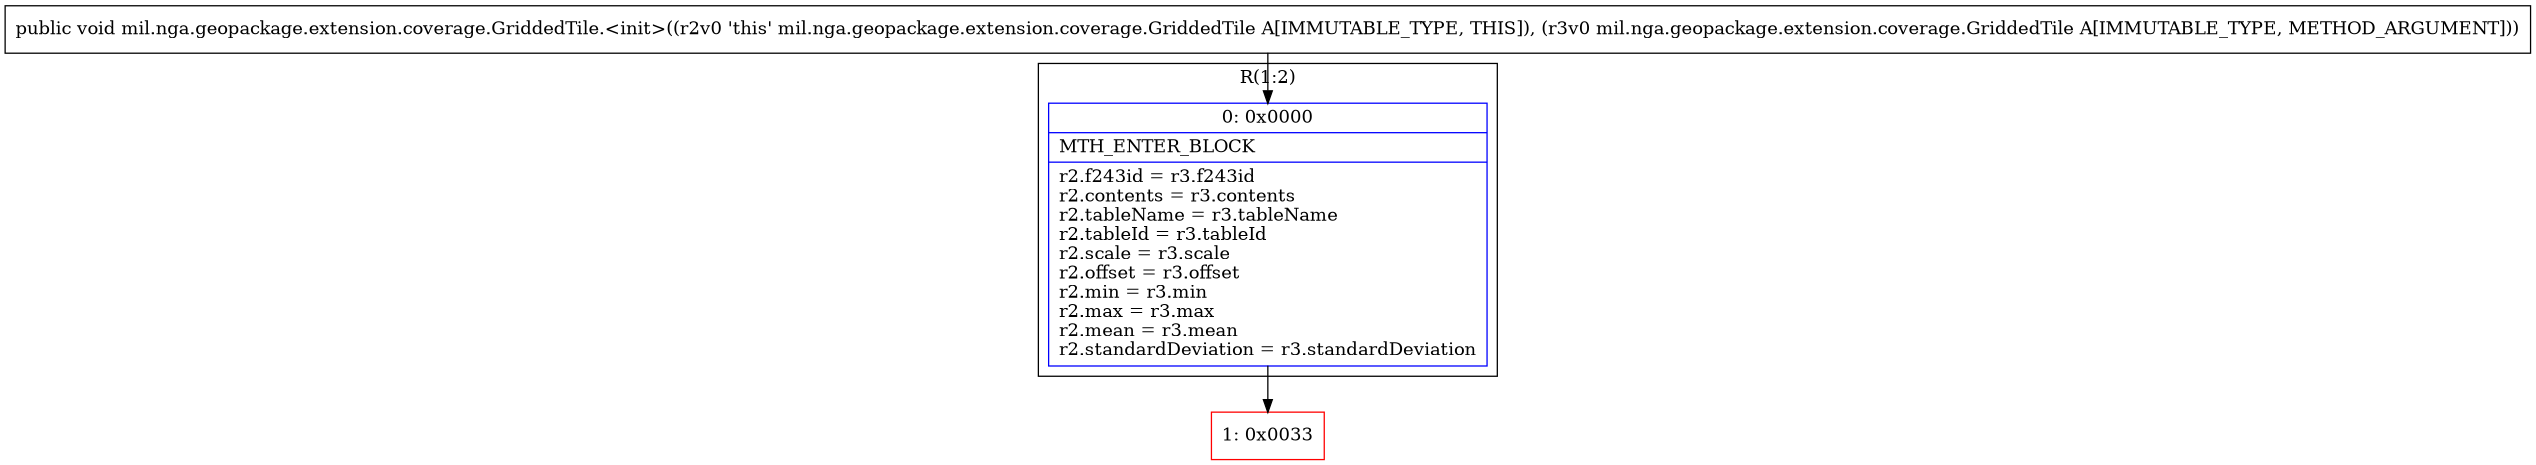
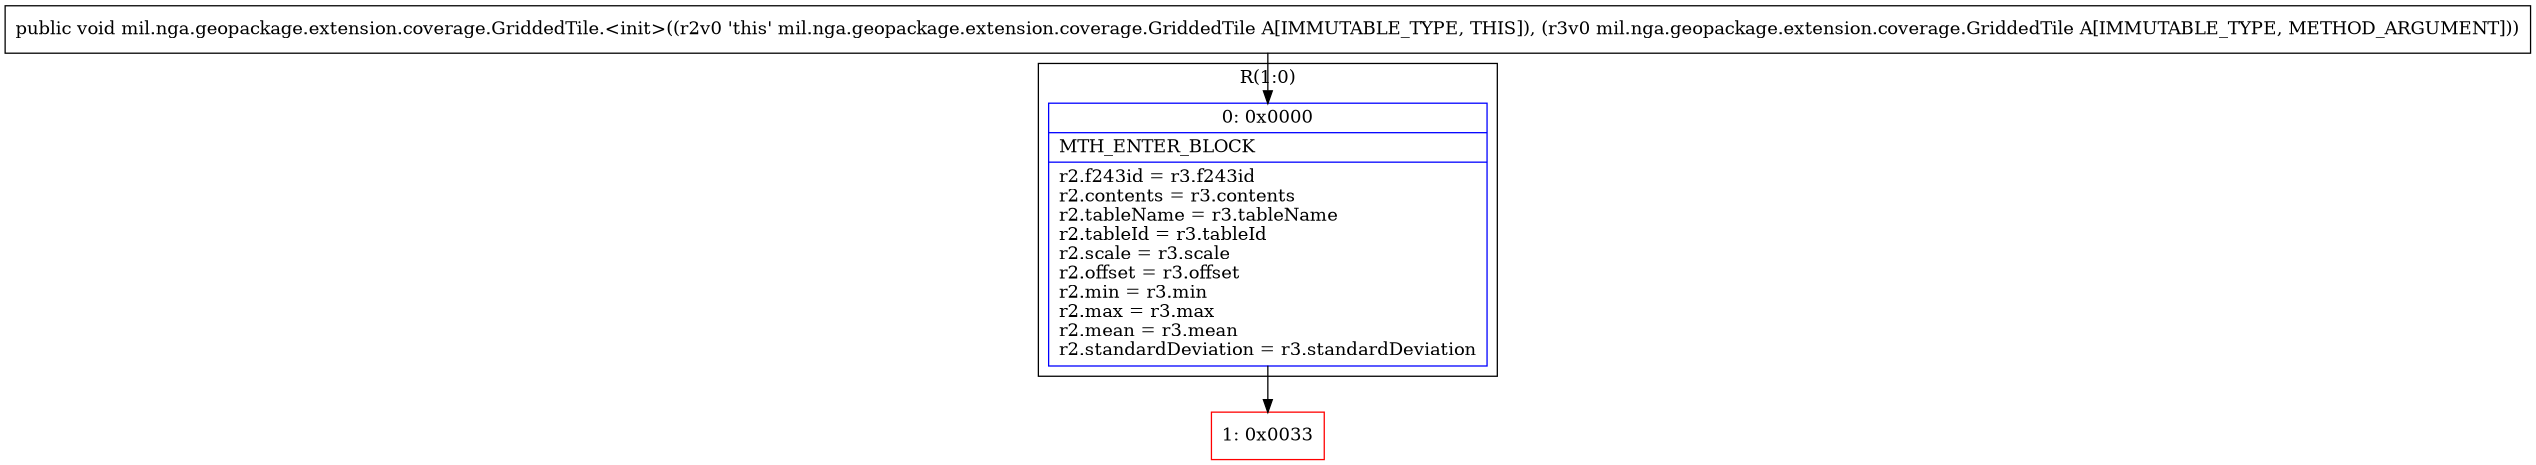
cluster "R(1:2)": label "R(1:2)" -> "R(1:0)"
